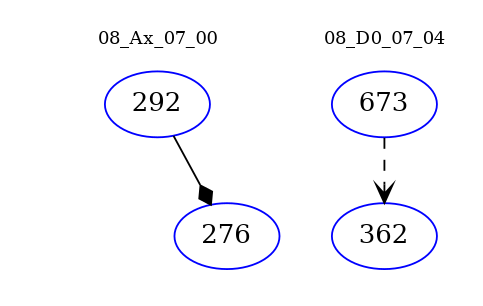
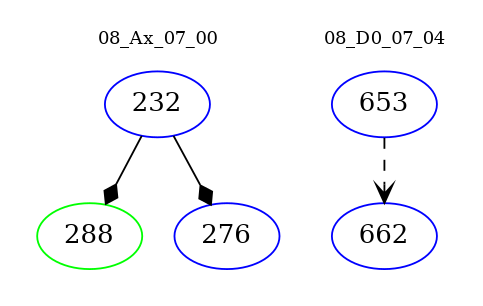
node "292": label "292" -> "232"
node "673": label "673" -> "653"
node "288": added
node "362": label "362" -> "662"
